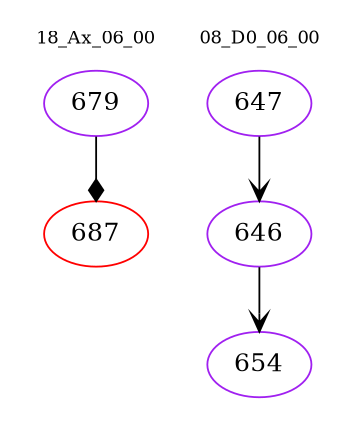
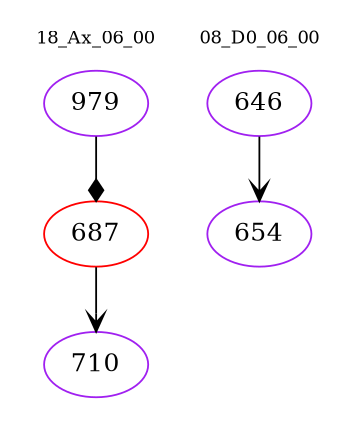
node "679": label "679" -> "979"
node "647": removed
node "710": added
